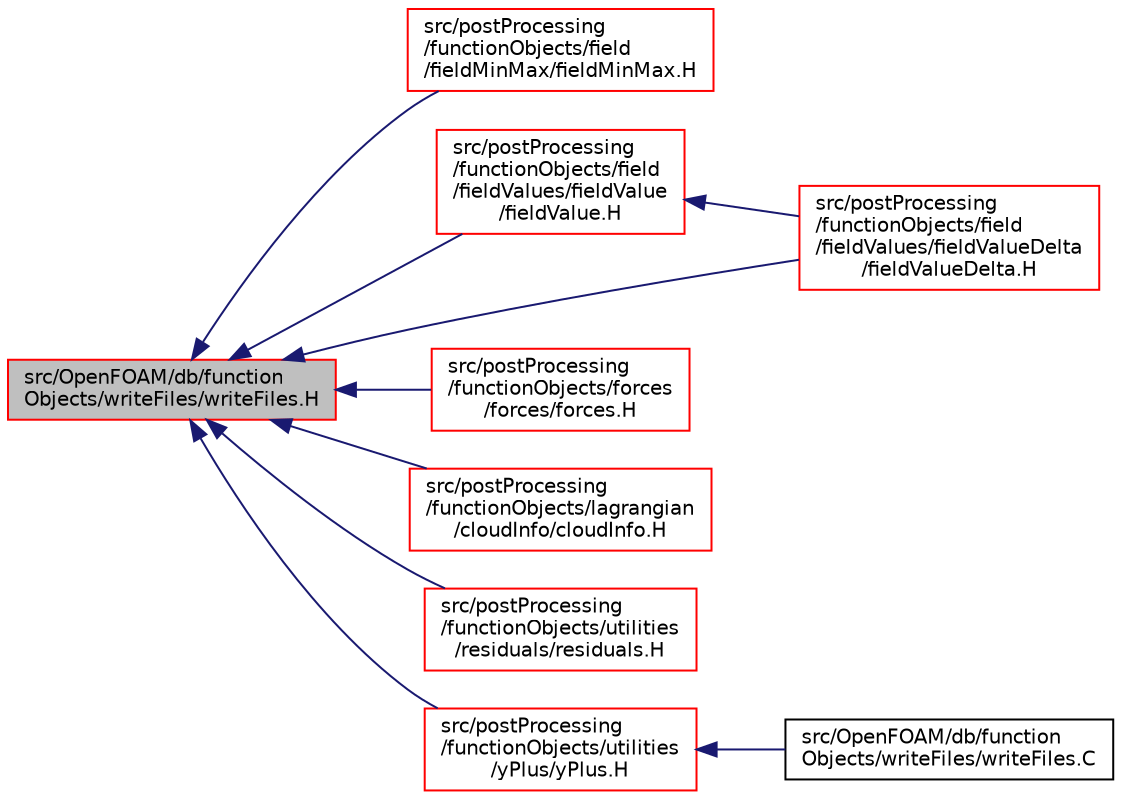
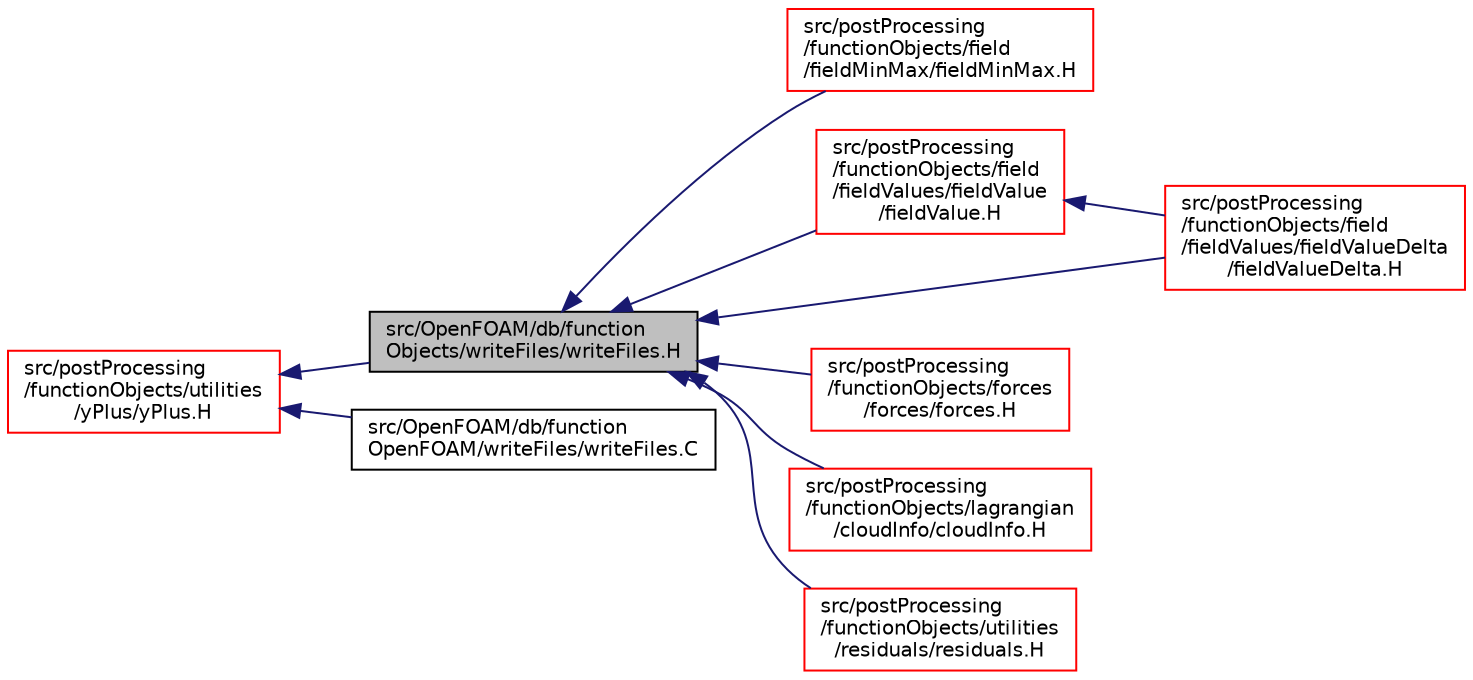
node "src/OpenFOAM/db/function Objects/writeFiles/writeFiles.H": color red -> black
edge "src/postProcessing /functionObjects/utilities /yPlus/yPlus.H" -> "src/OpenFOAM/db/function Objects/writeFiles/writeFiles.H": reversed
node "src/OpenFOAM/db/function Objects/writeFiles/writeFiles.C": label "src/OpenFOAM/db/function Objects/writeFiles/writeFiles.C" -> "src/OpenFOAM/db/function OpenFOAM/writeFiles/writeFiles.C"
